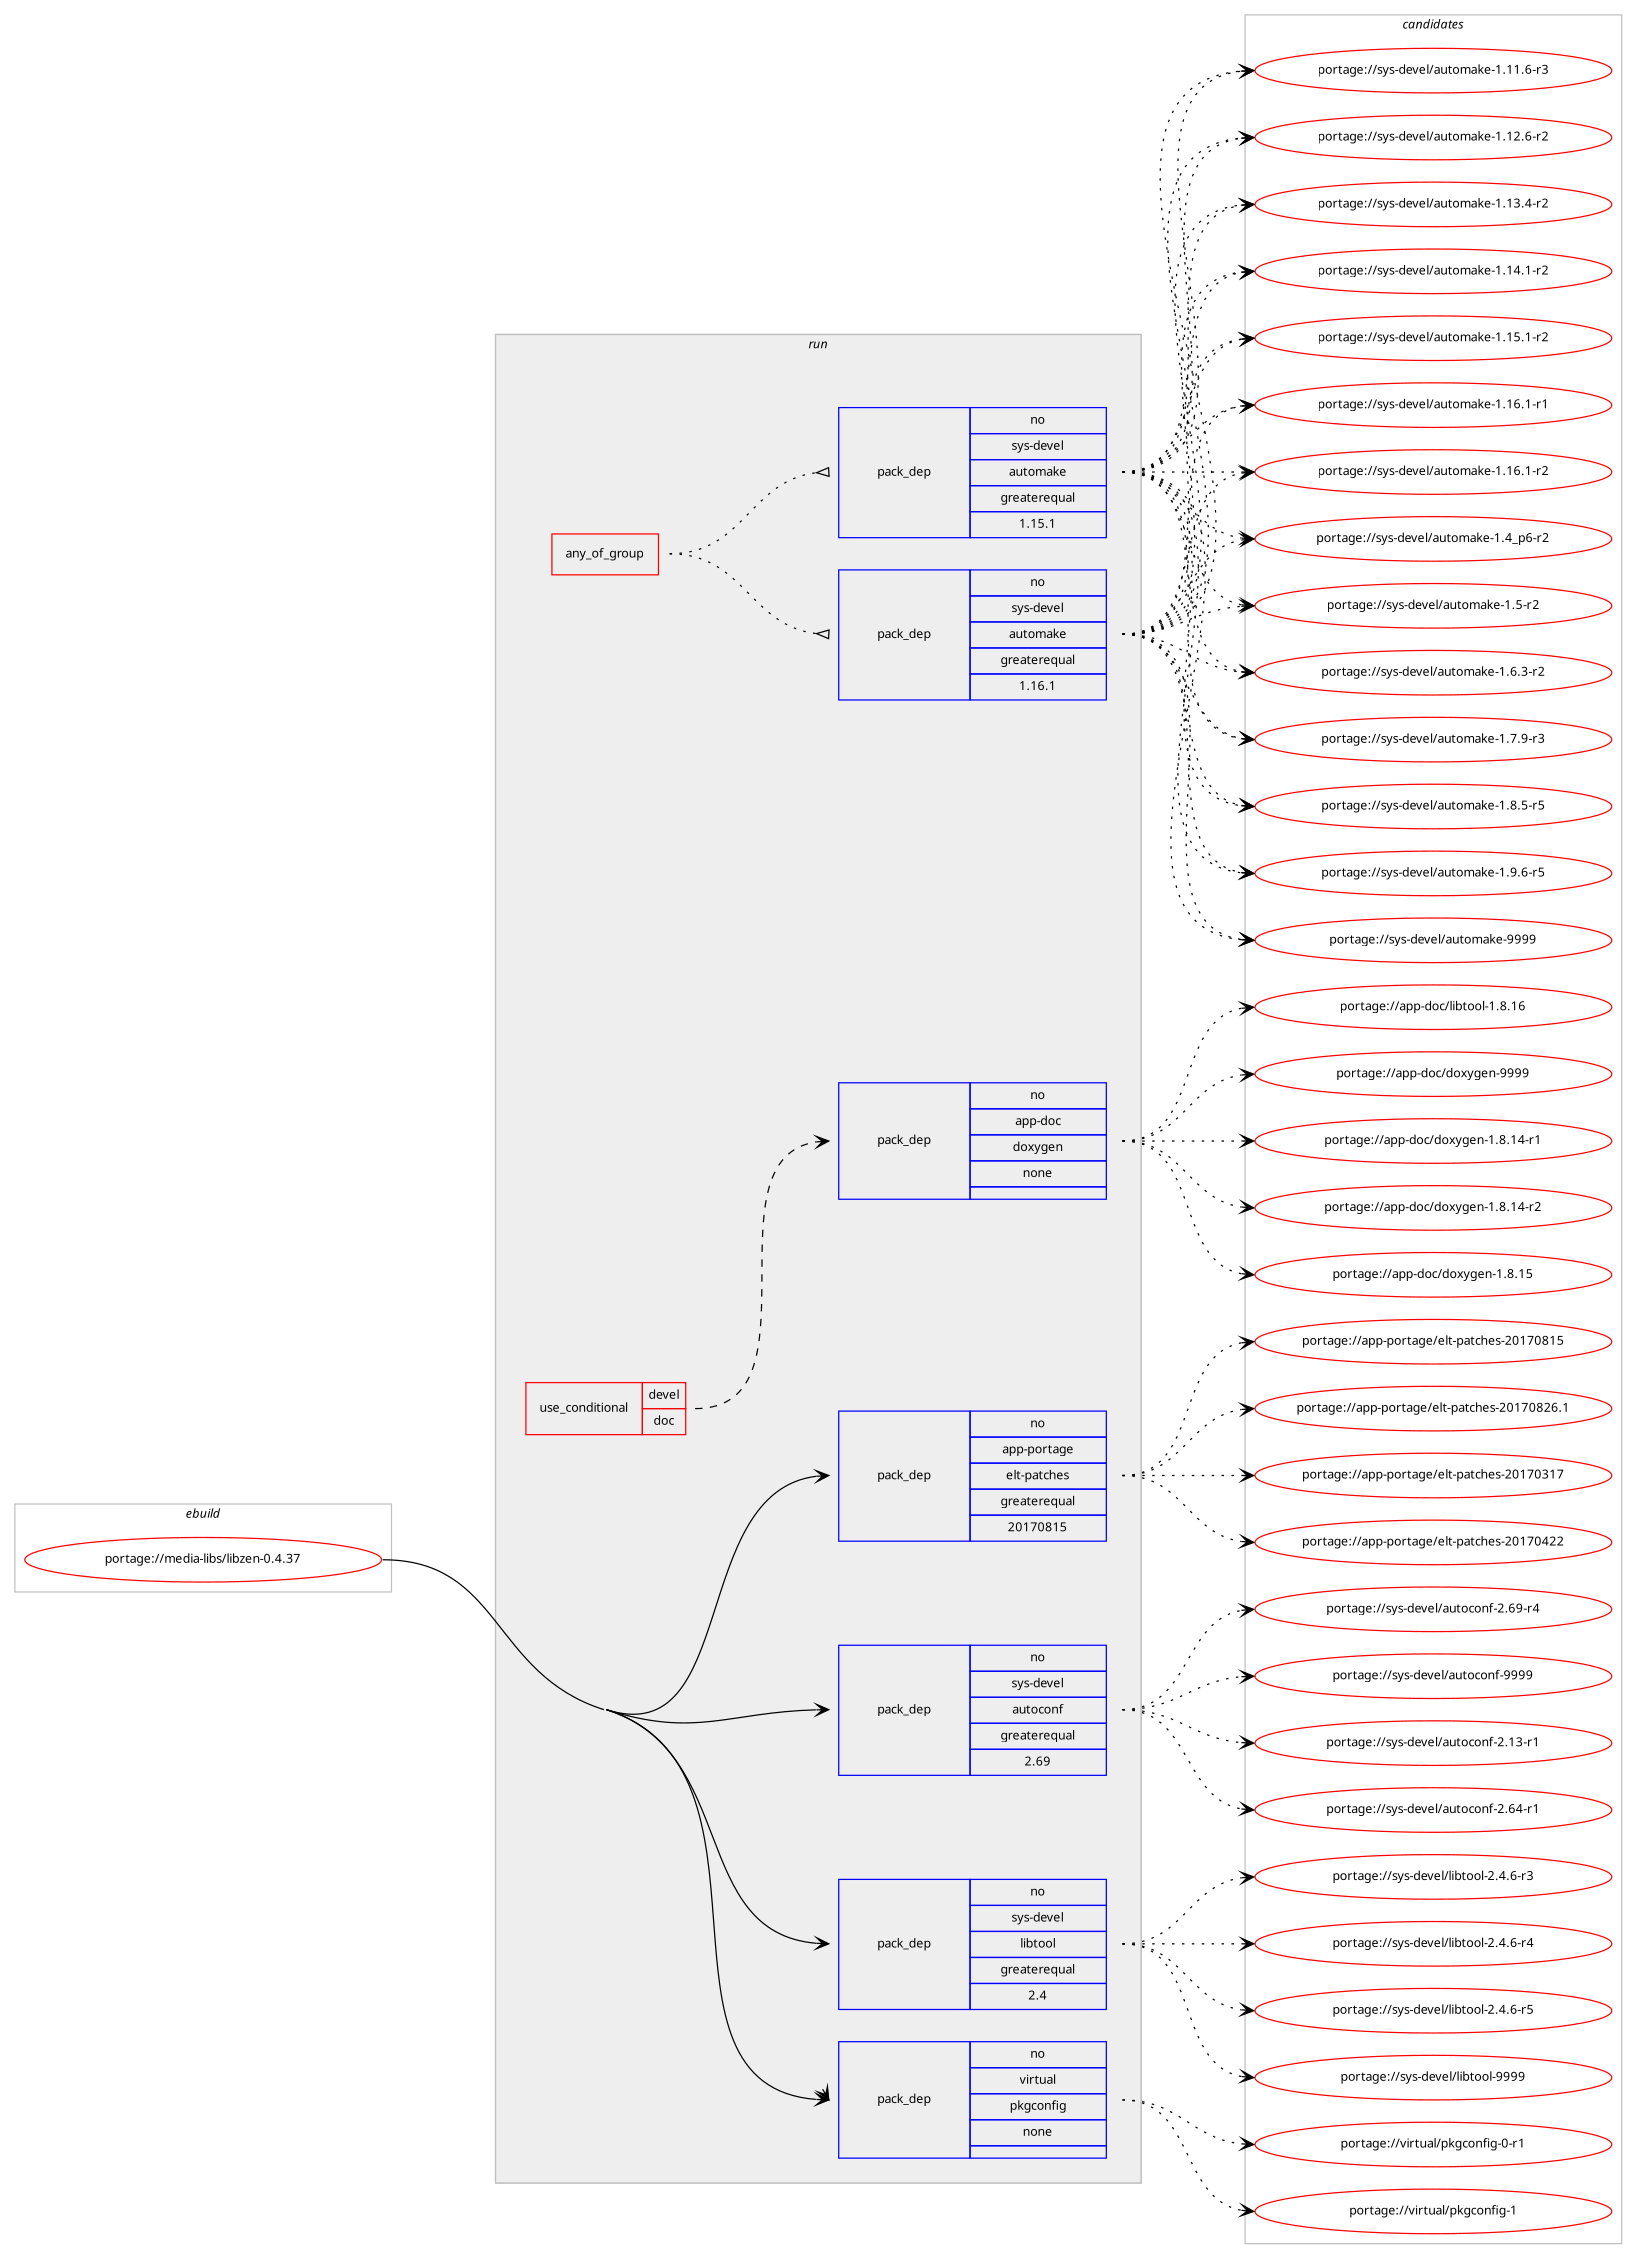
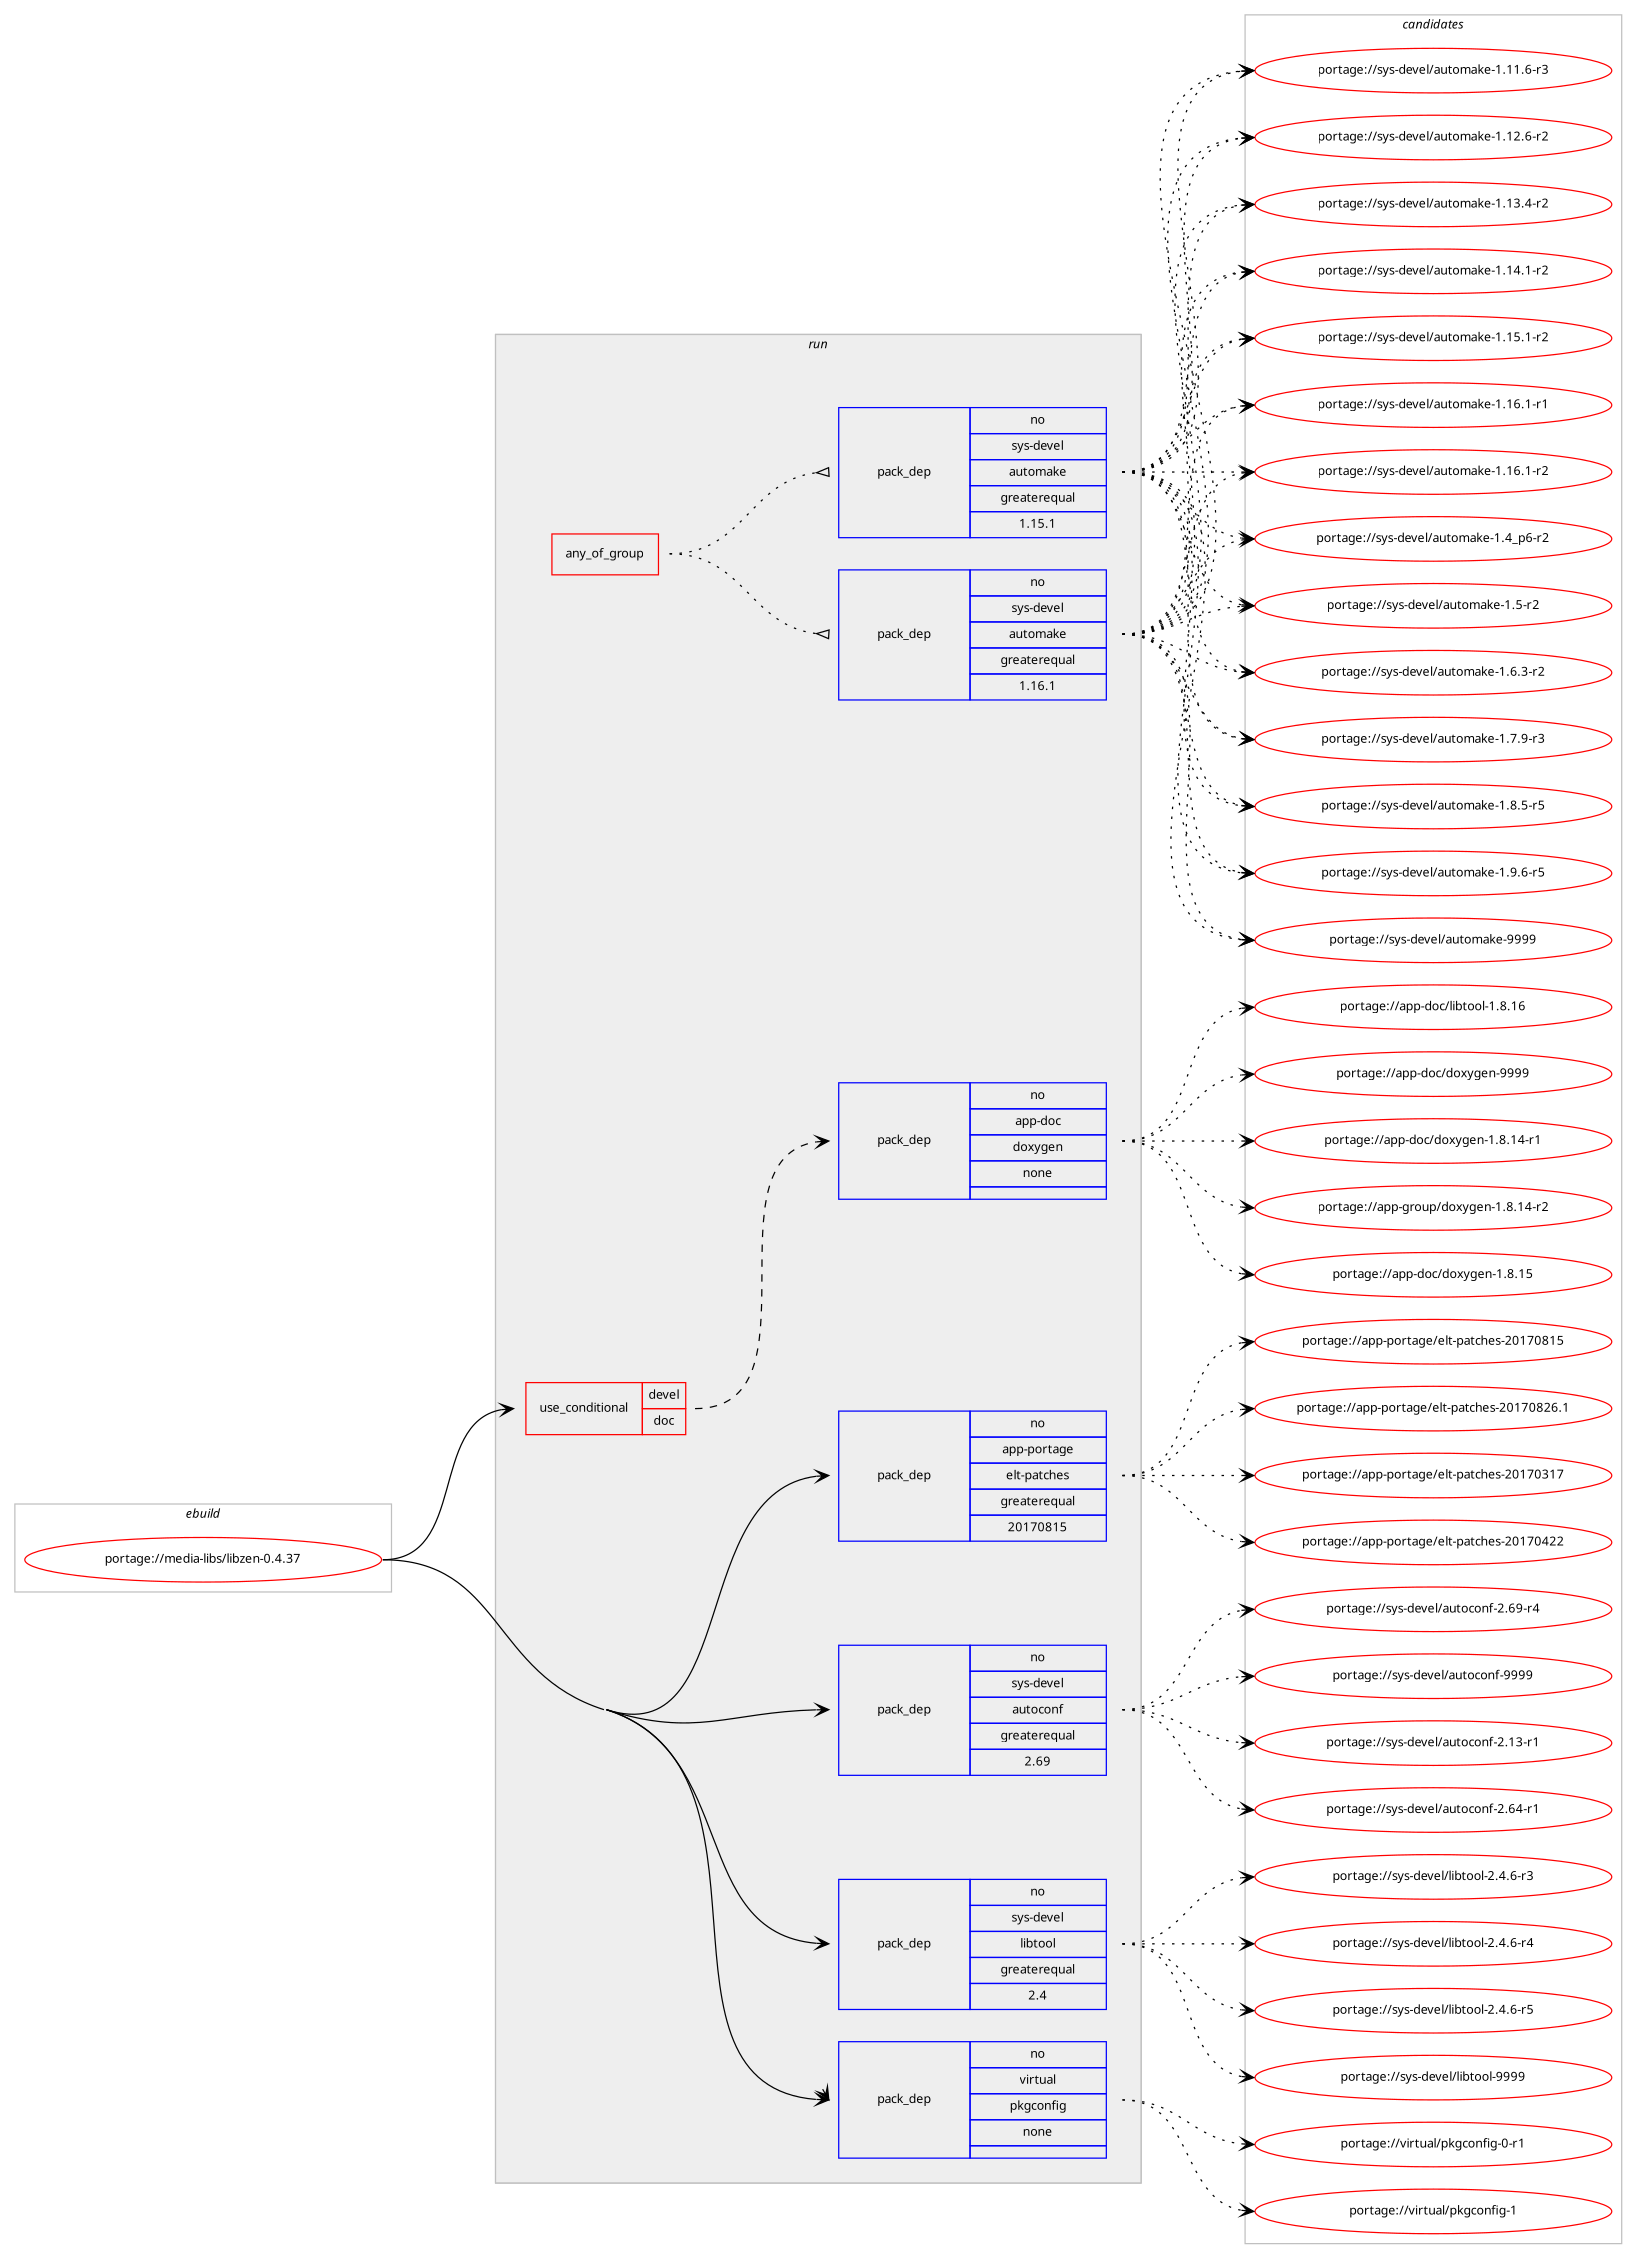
node "portage://app-doc/doxygen-1.8.14-r2": label "portage://app-doc/doxygen-1.8.14-r2" -> "portage://app-group/doxygen-1.8.14-r2"
edge "portage://media-libs/libzen-0.4.37" -> "use_conditional": added
